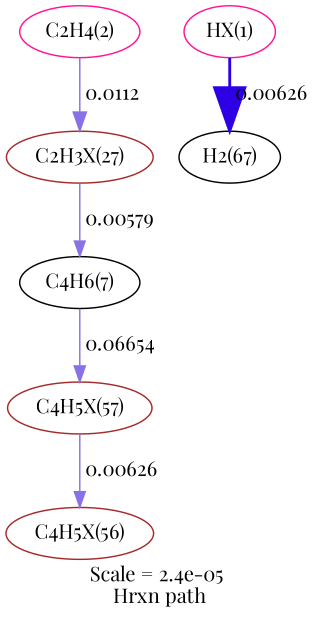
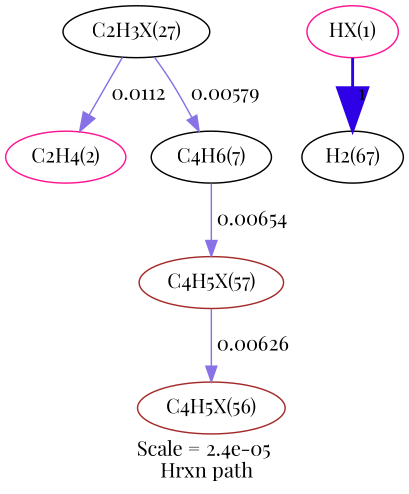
edge "C2H4(2)" -> "C2H3X(27)": reversed
edge "HX(1)" -> "H2(67)": label " 0.00626" -> " 1"
node "C2H3X(27)": color brown -> black
edge "C4H6(7)" -> "C4H5X(57)": label " 0.06654" -> " 0.00654"
